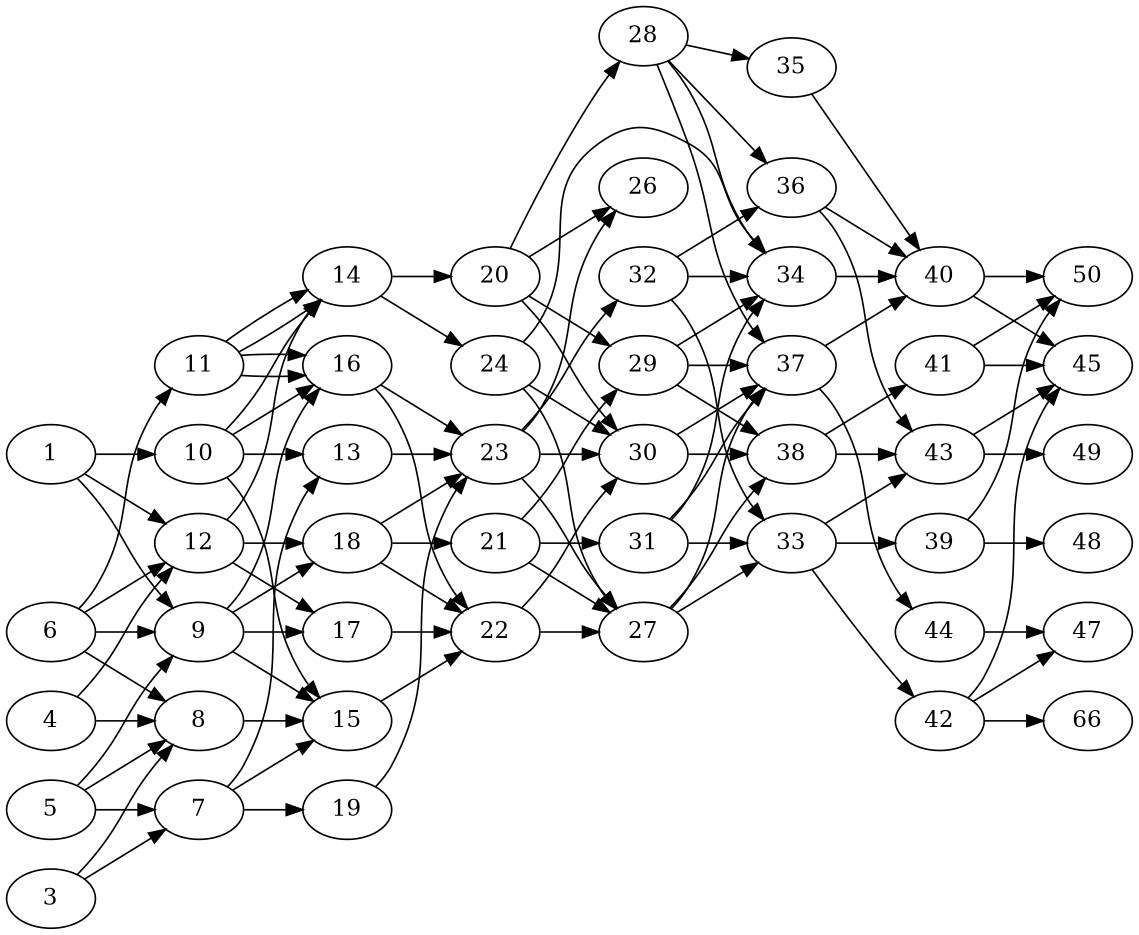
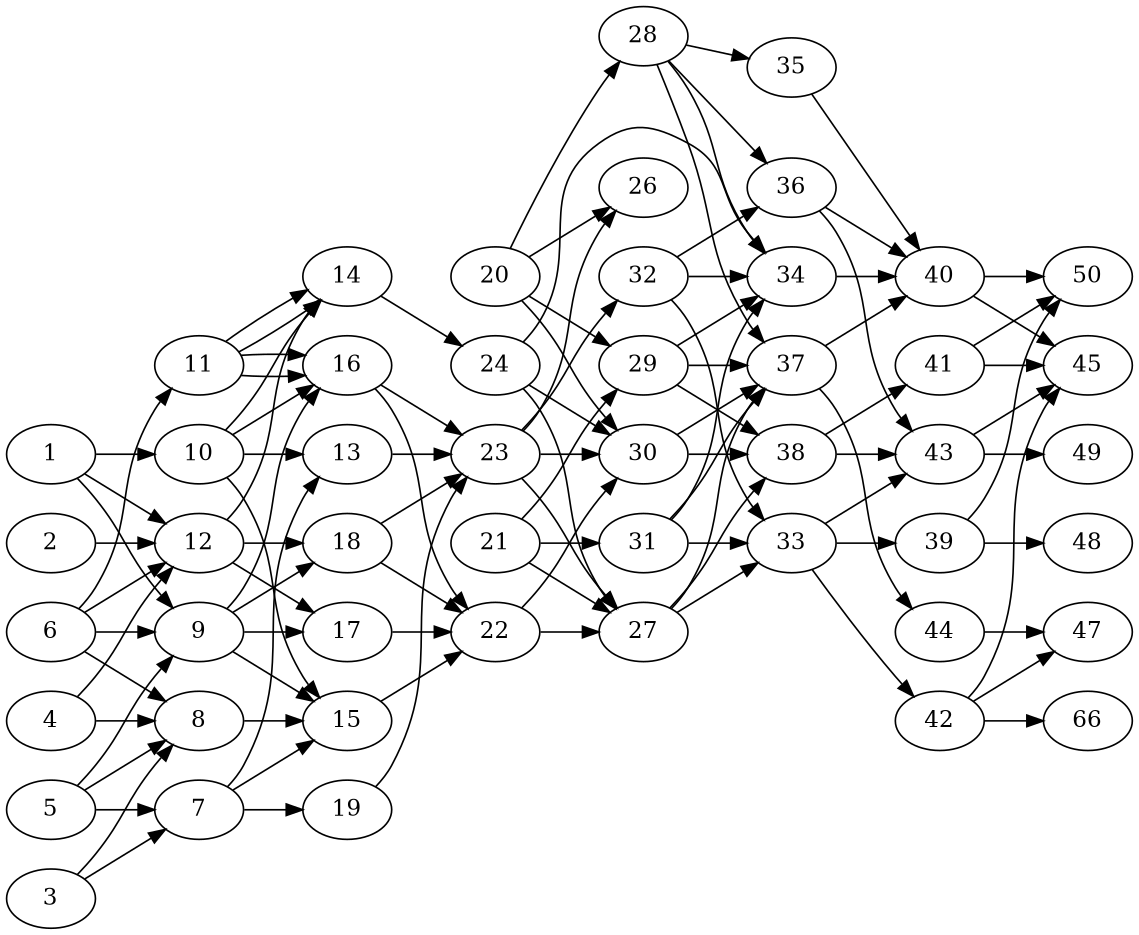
edge "14" -> "20": removed
node "2": added
edge "18" -> "21": removed
